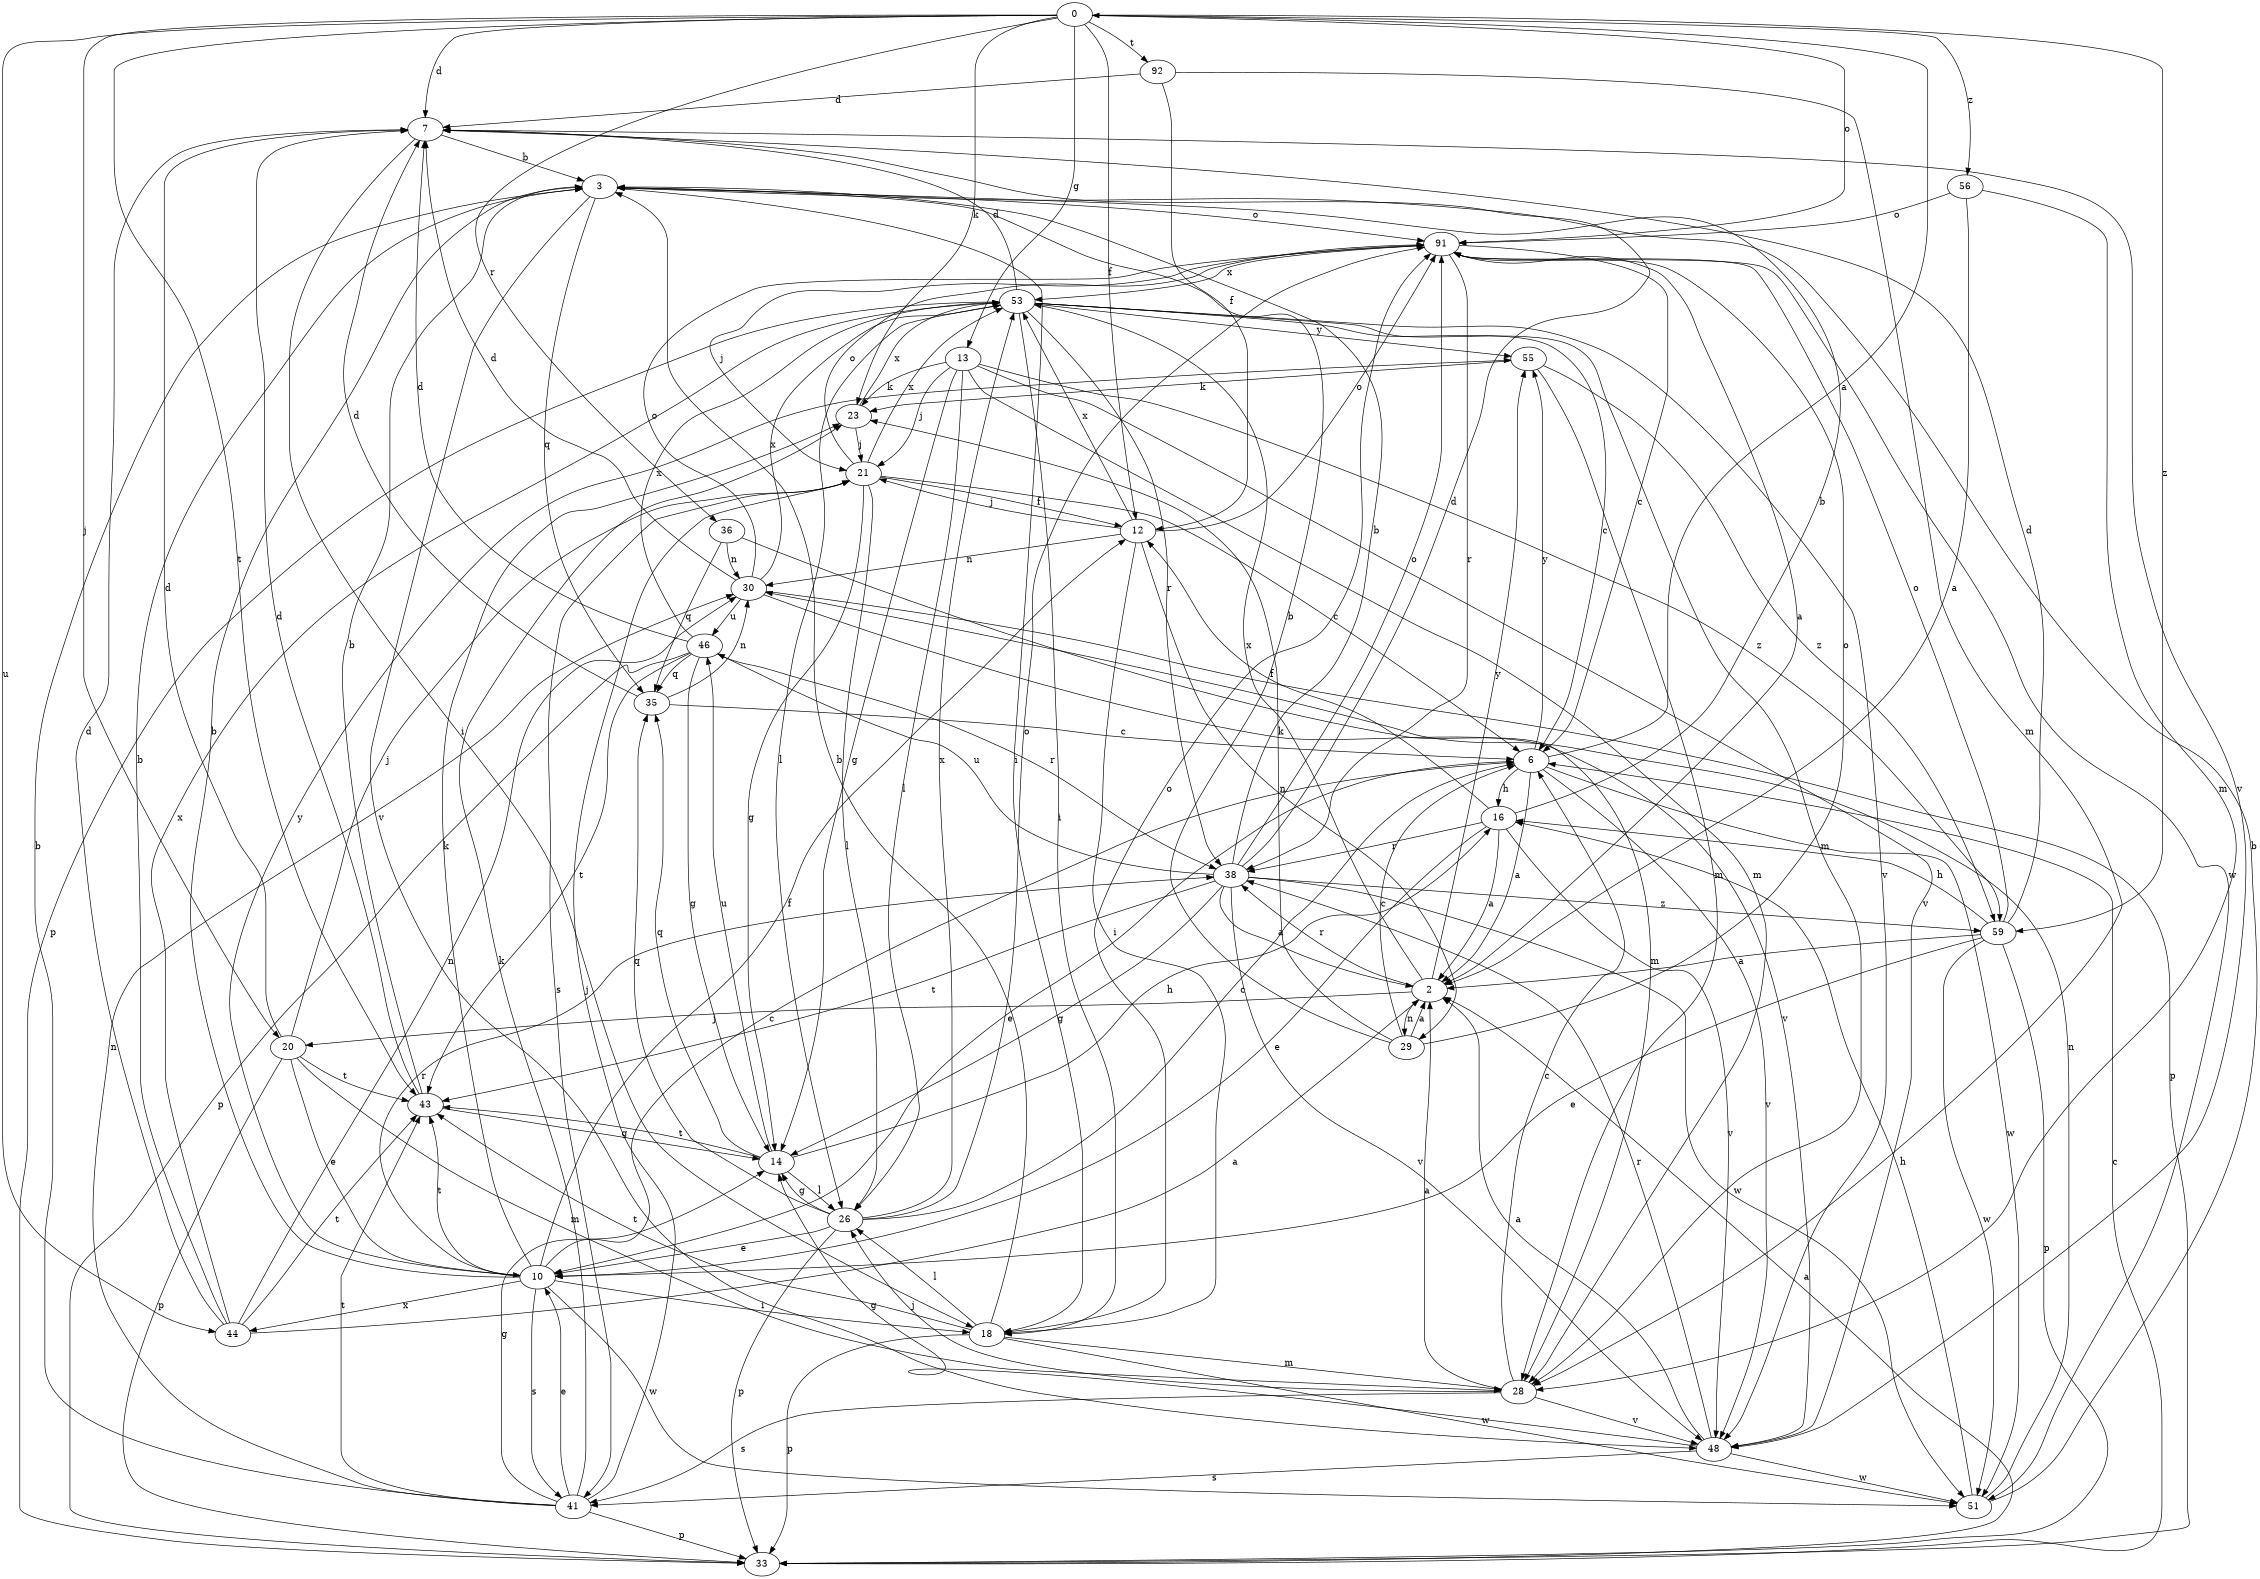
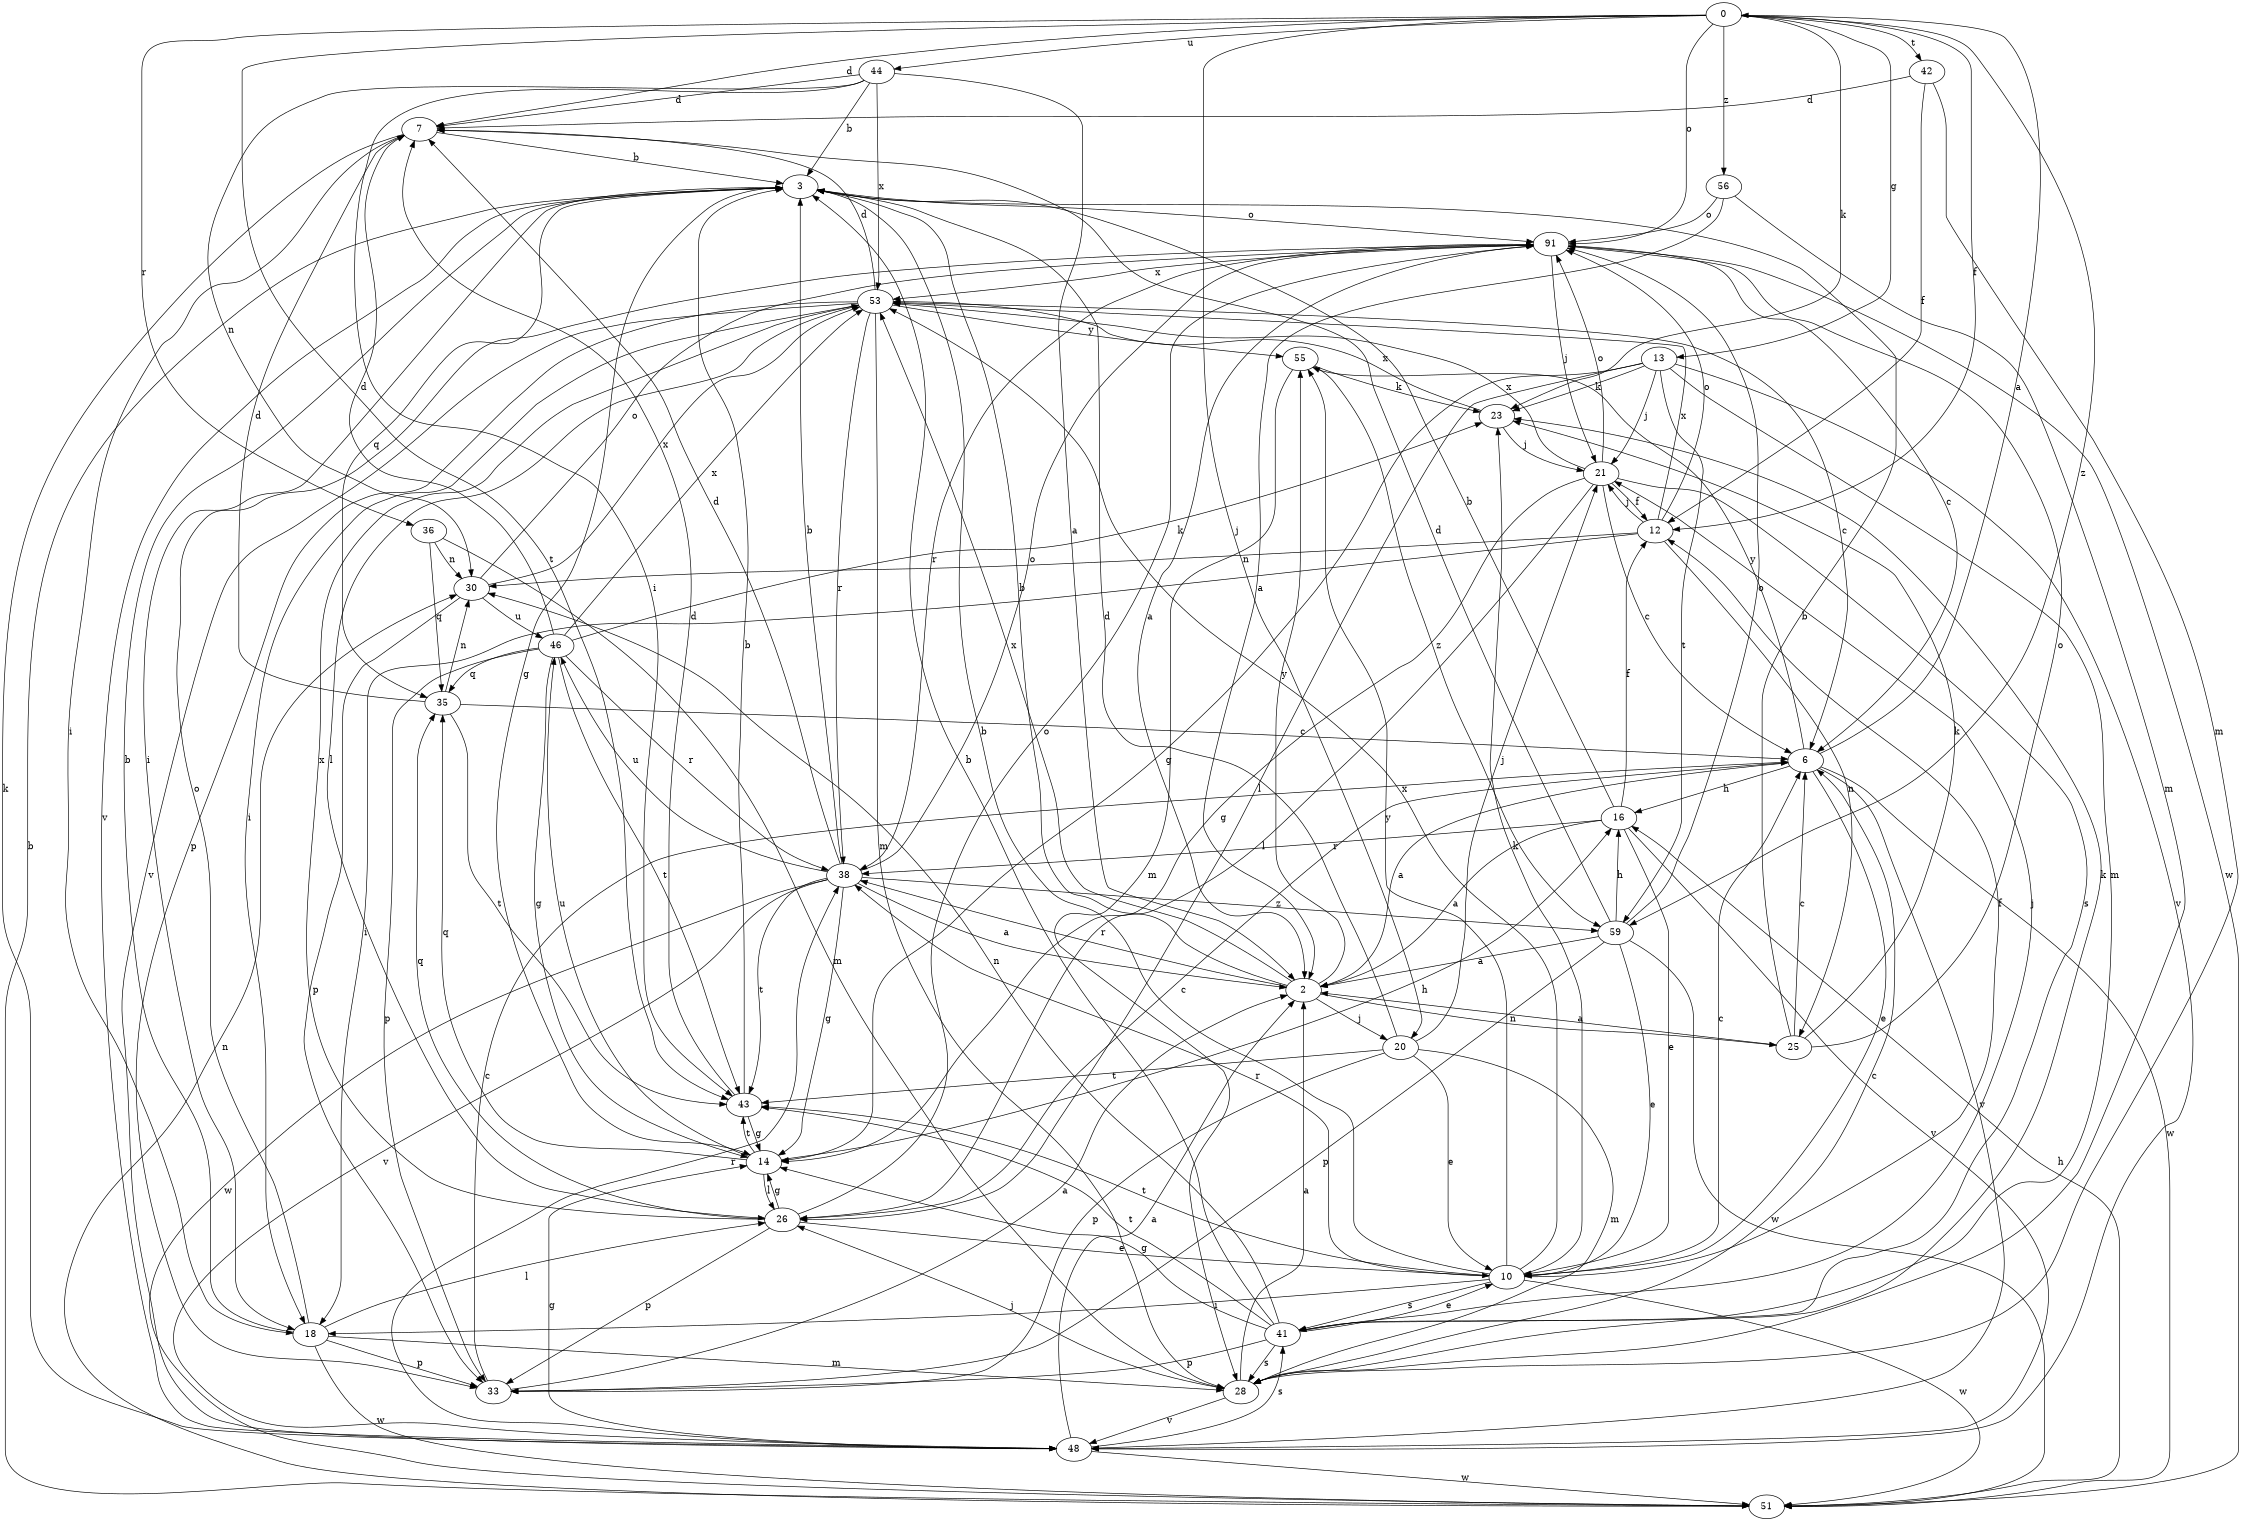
node "92": label "92" -> "42"
edge "30" -> "7": removed, label "d"
edge "20" -> "7": now "20" -> "3"
edge "46" -> "23": added, label "k"
edge "2" -> "3": added, label "b"
edge "13" -> "59": label "z" -> "t"
edge "3" -> "14": added, label "g"
edge "30" -> "48": removed, label "v"
edge "7" -> "48": label "v" -> "k"
node "29": label "29" -> "25"
edge "44" -> "43": label "t" -> "i"
edge "18" -> "43": now "35" -> "43"
edge "10" -> "44": now "10" -> "53"
edge "28" -> "41": reversed
